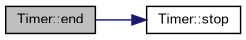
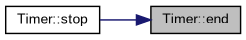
edge "Timer::end" -> "Timer::stop": reversed
